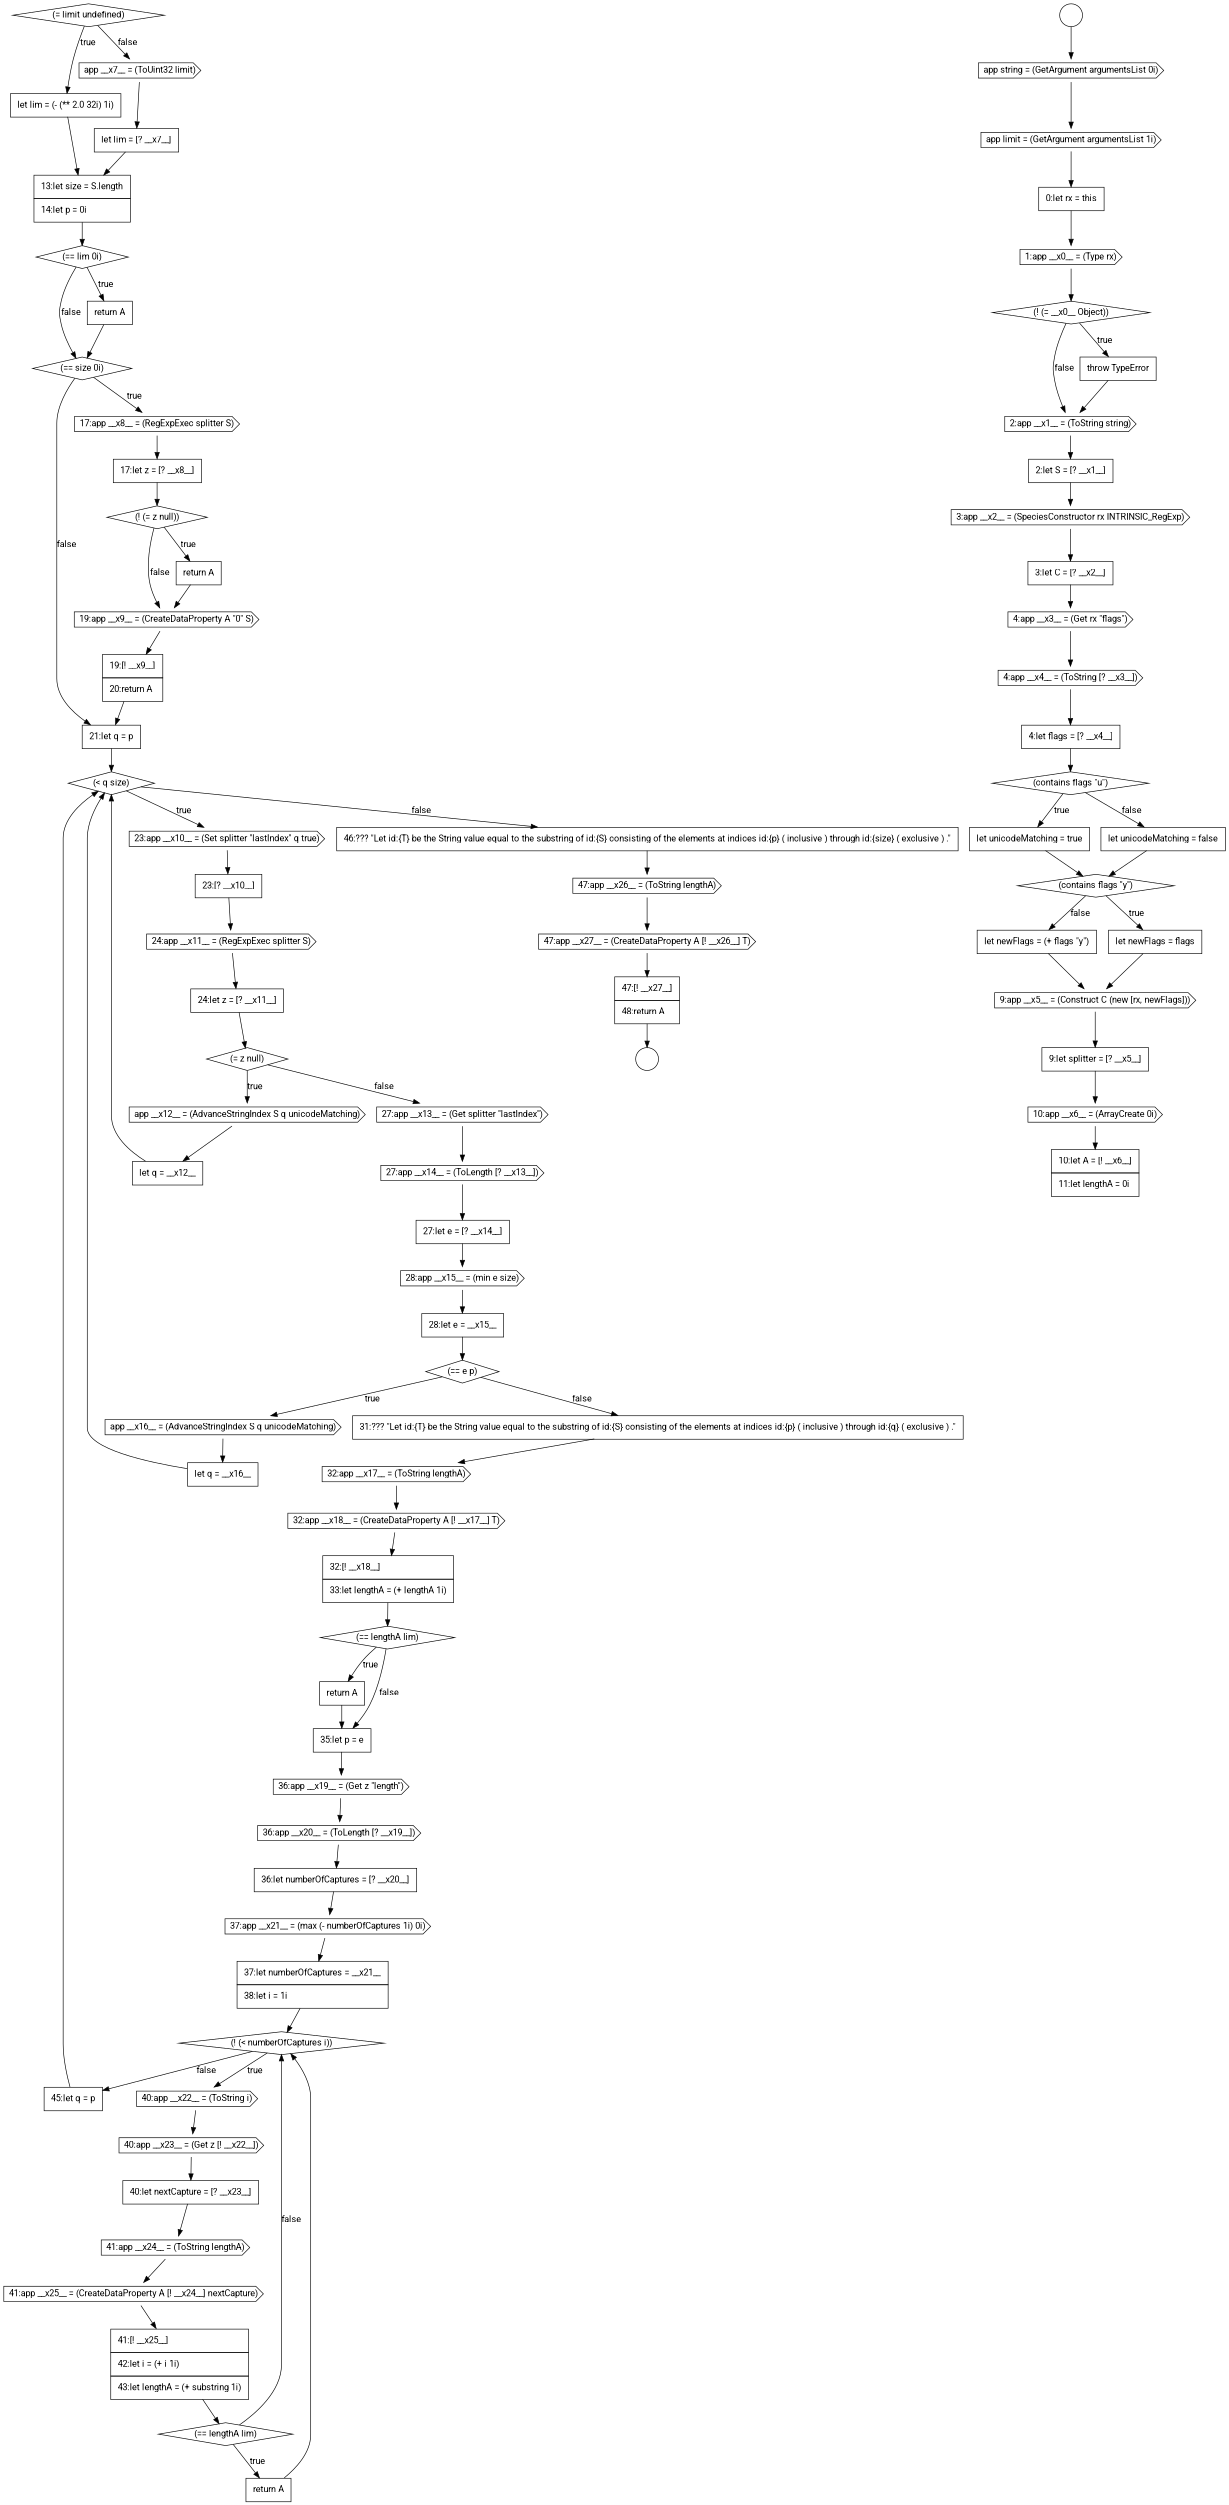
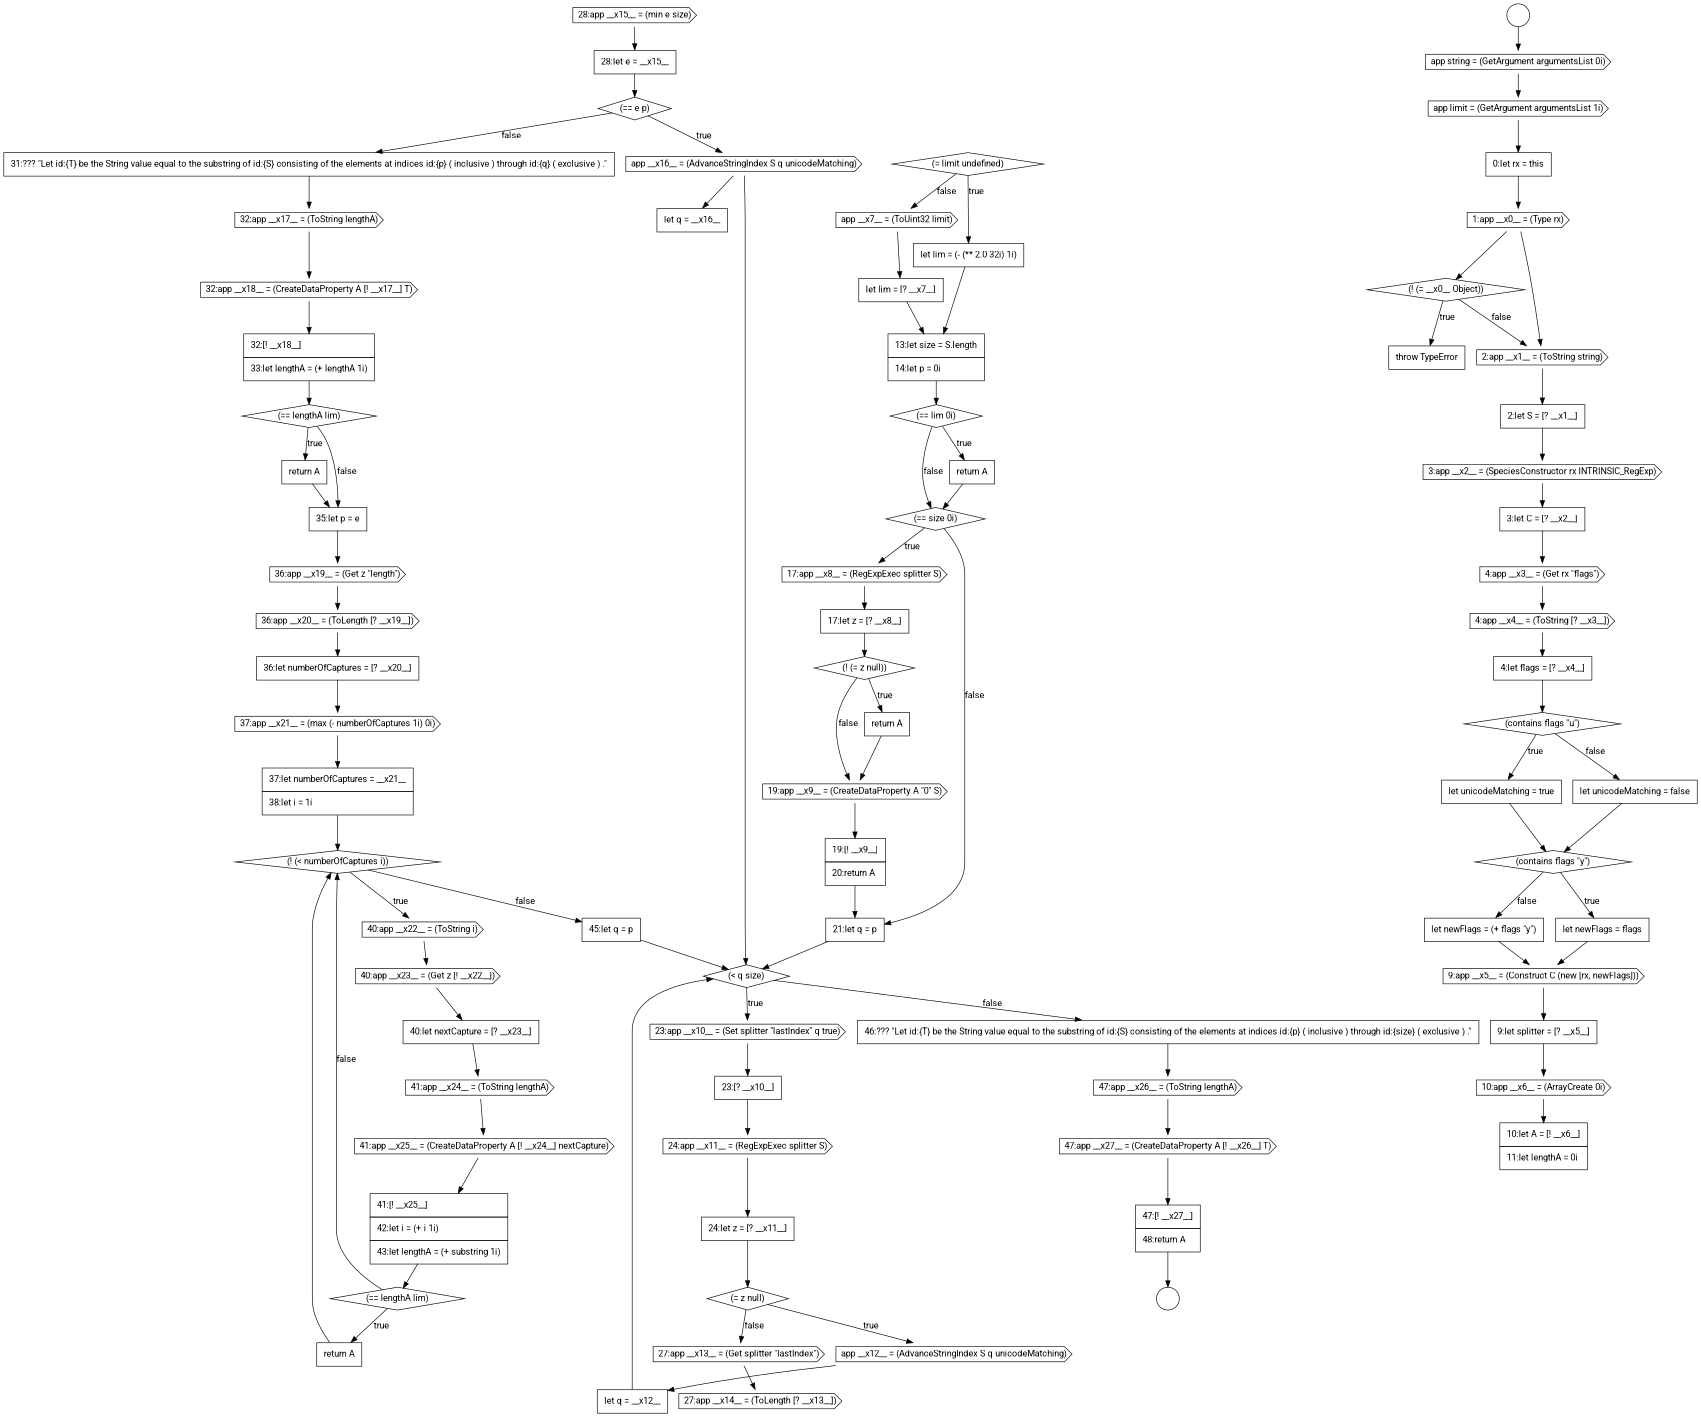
edge "throw TypeError" -> "2:app __x1__ = (ToString string)": now "1:app __x0__ = (Type rx)" -> "2:app __x1__ = (ToString string)"
edge "let q = __x16__" -> "(< q size)": now "app __x16__ = (AdvanceStringIndex S q unicodeMatching)" -> "(< q size)"
node "27:let e = [? __x14__]": removed
